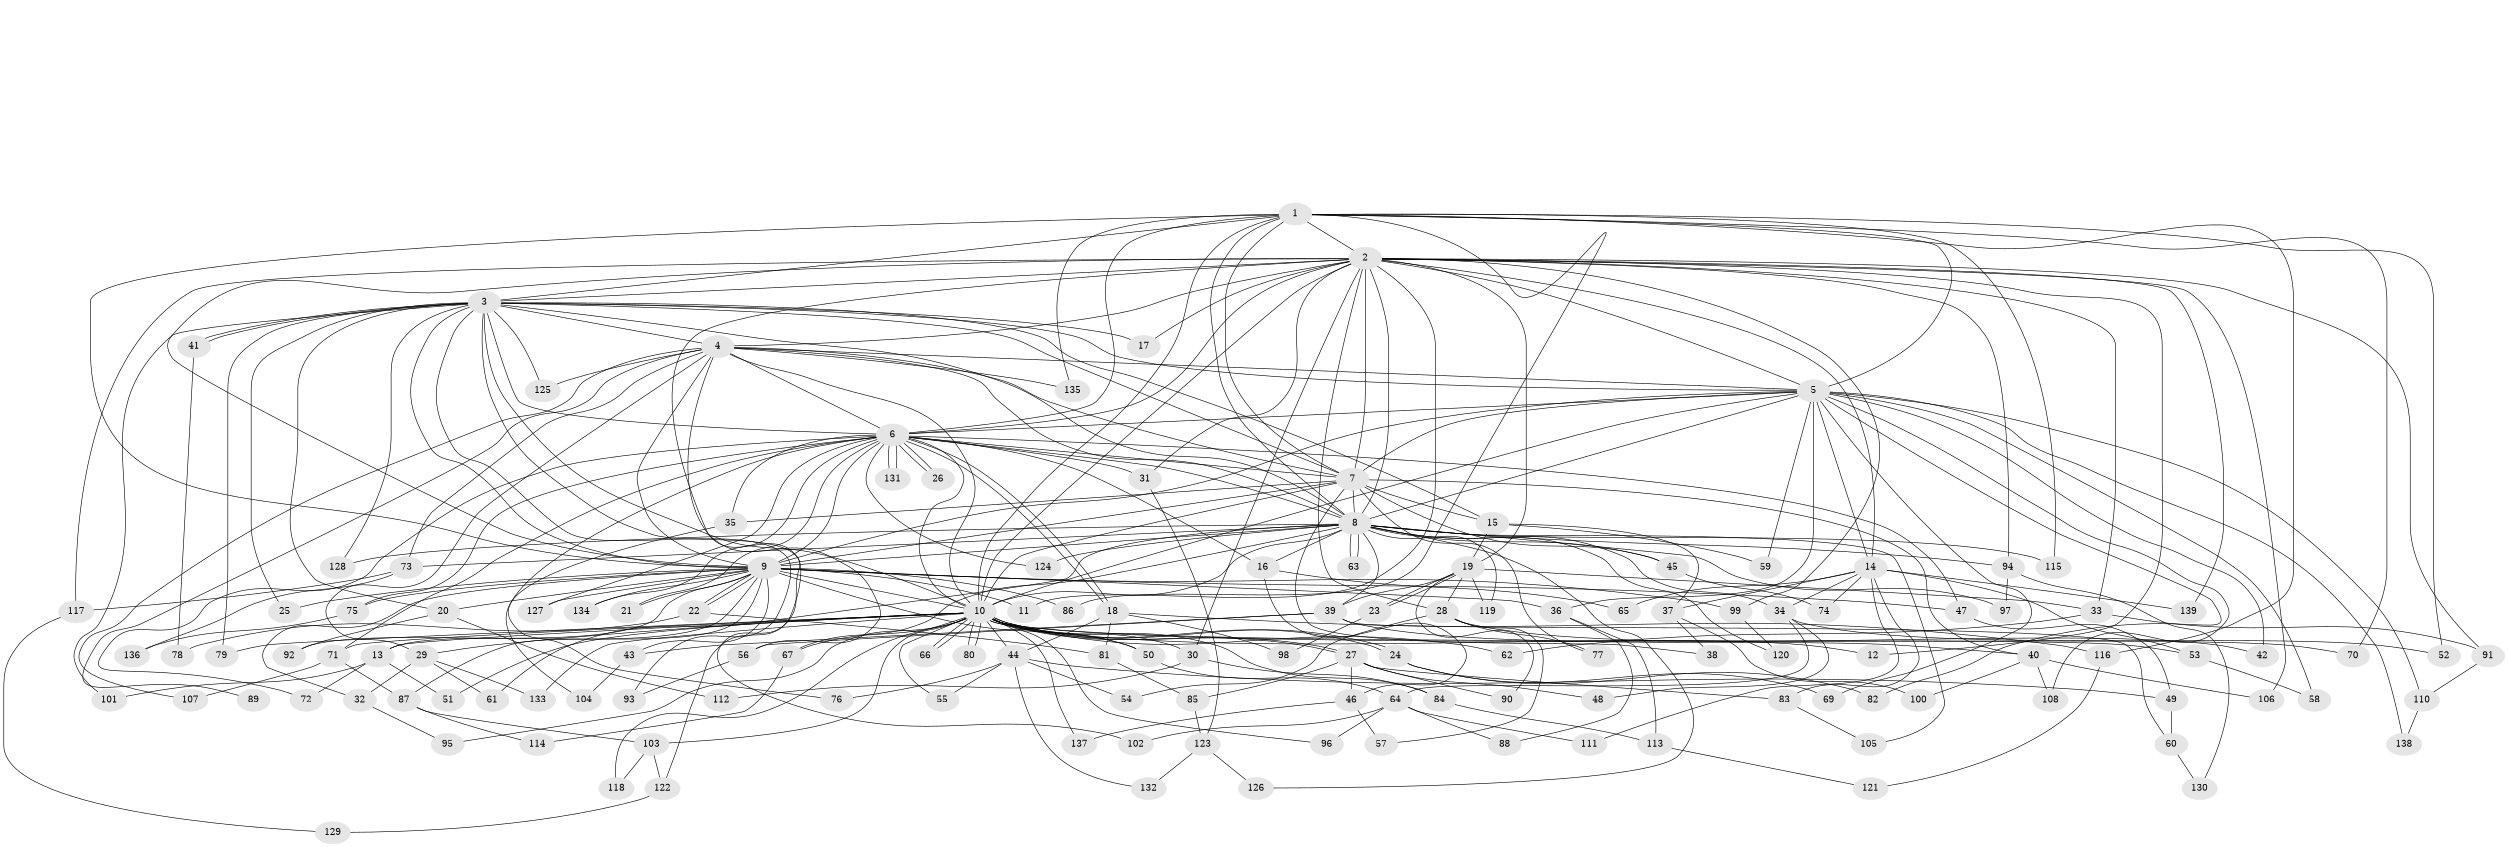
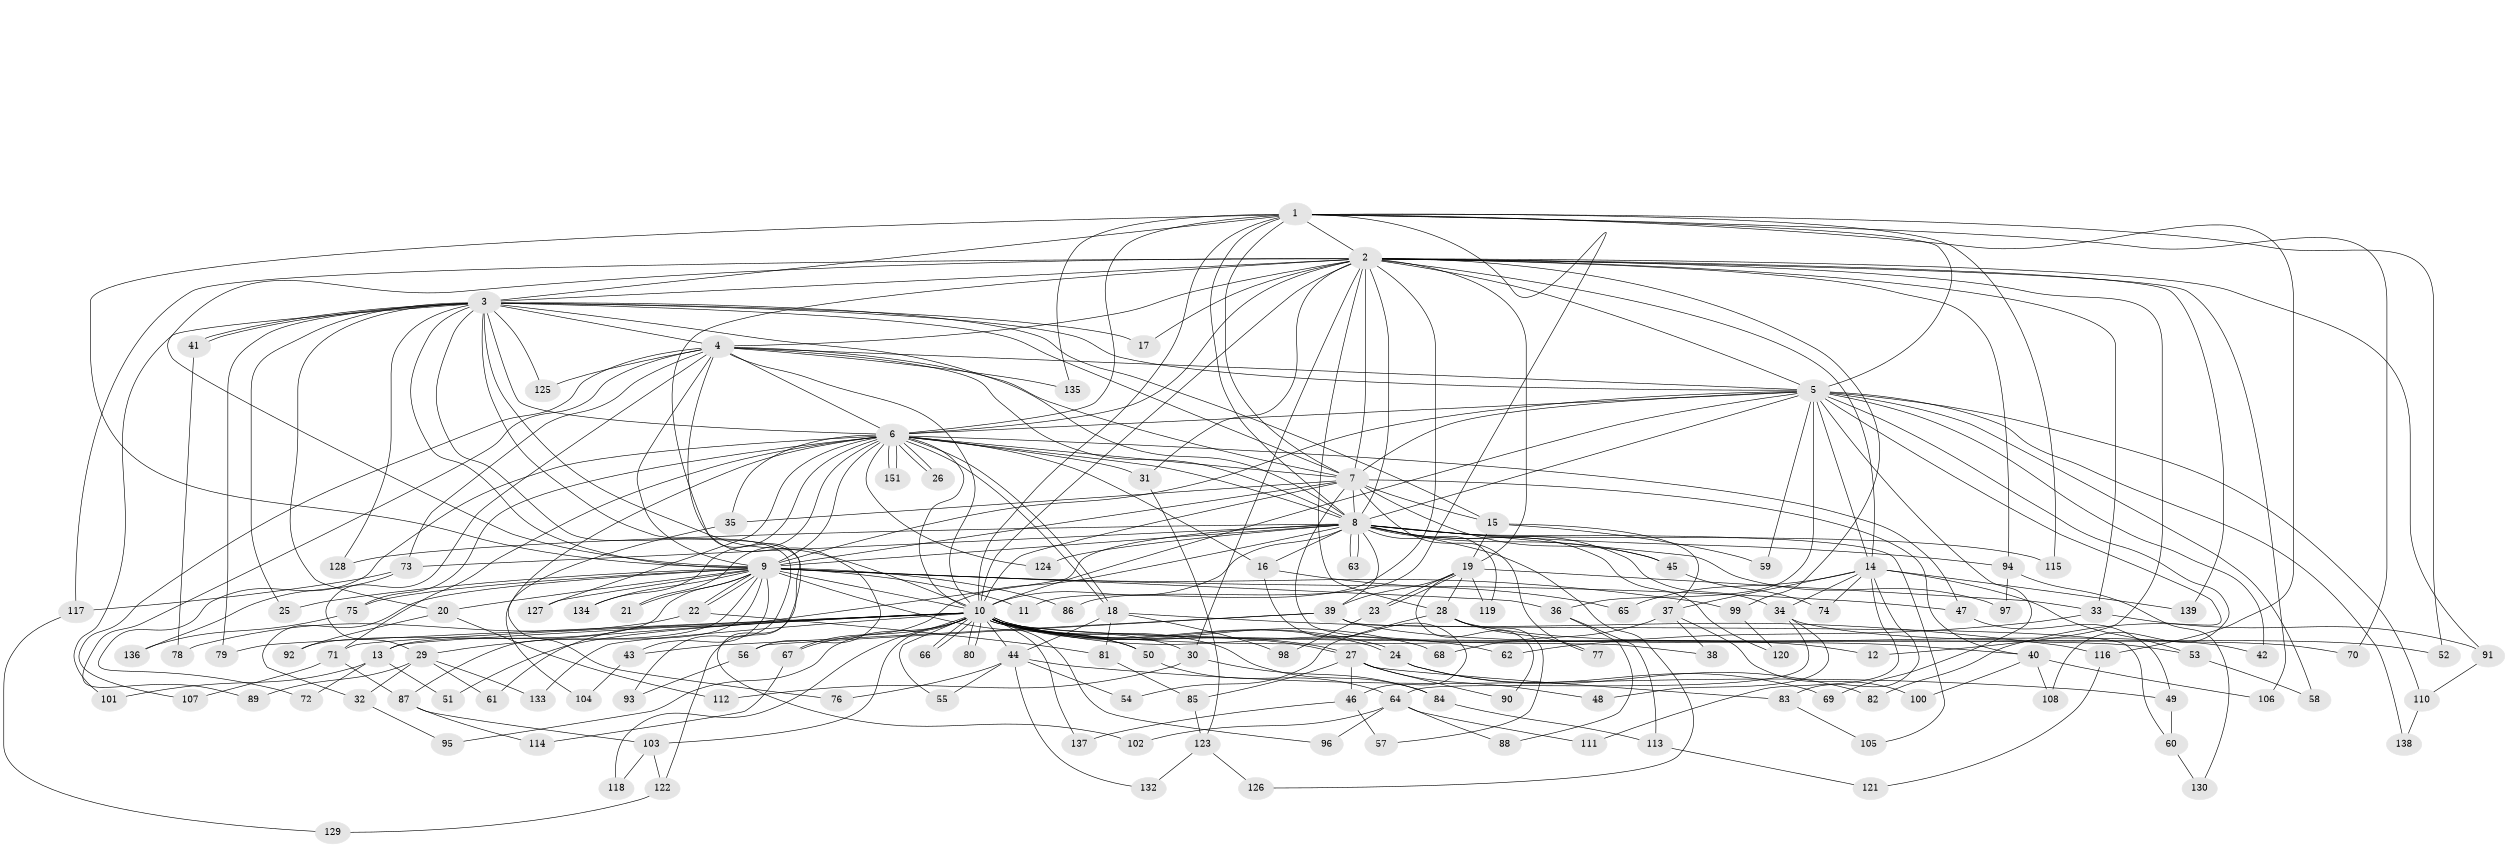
node "131": label "131" -> "151"
node "68": added
edge "29" -- "89": added
